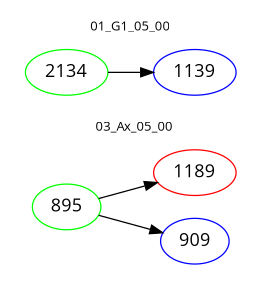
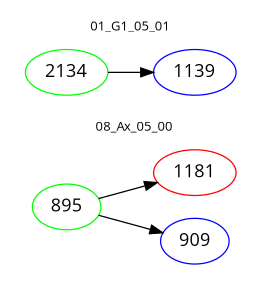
cluster "01_G1_05_00": label "01_G1_05_00" -> "01_G1_05_01"
cluster "03_Ax_05_00": label "03_Ax_05_00" -> "08_Ax_05_00"
node "1189": label "1189" -> "1181"
